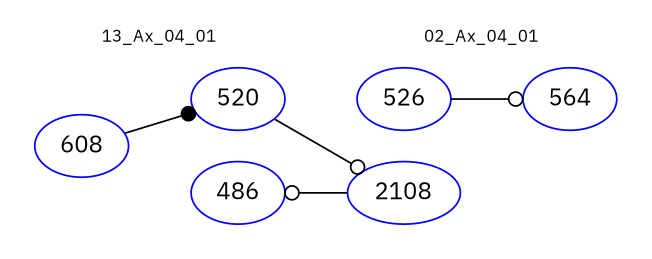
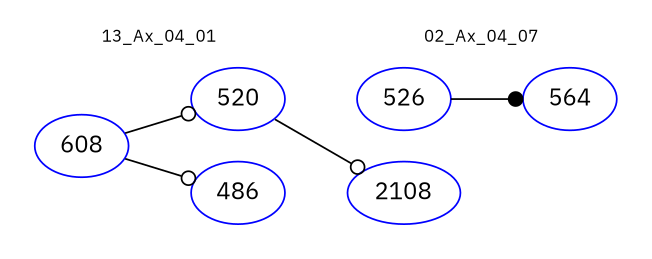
cluster "02_Ax_04_01": label "02_Ax_04_01" -> "02_Ax_04_07"
edge "526" -> "564": arrowhead odot -> dot
edge "608" -> "520": arrowhead dot -> odot
edge "2108" -> "486": now "608" -> "486"
